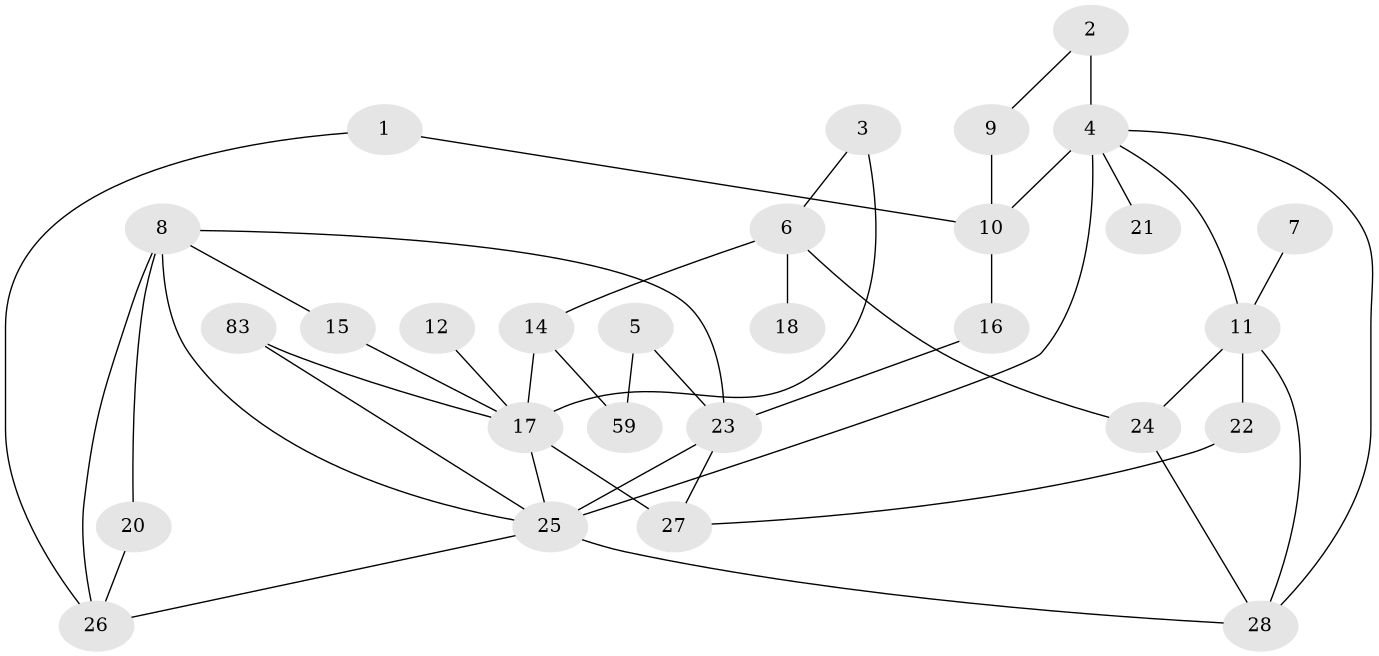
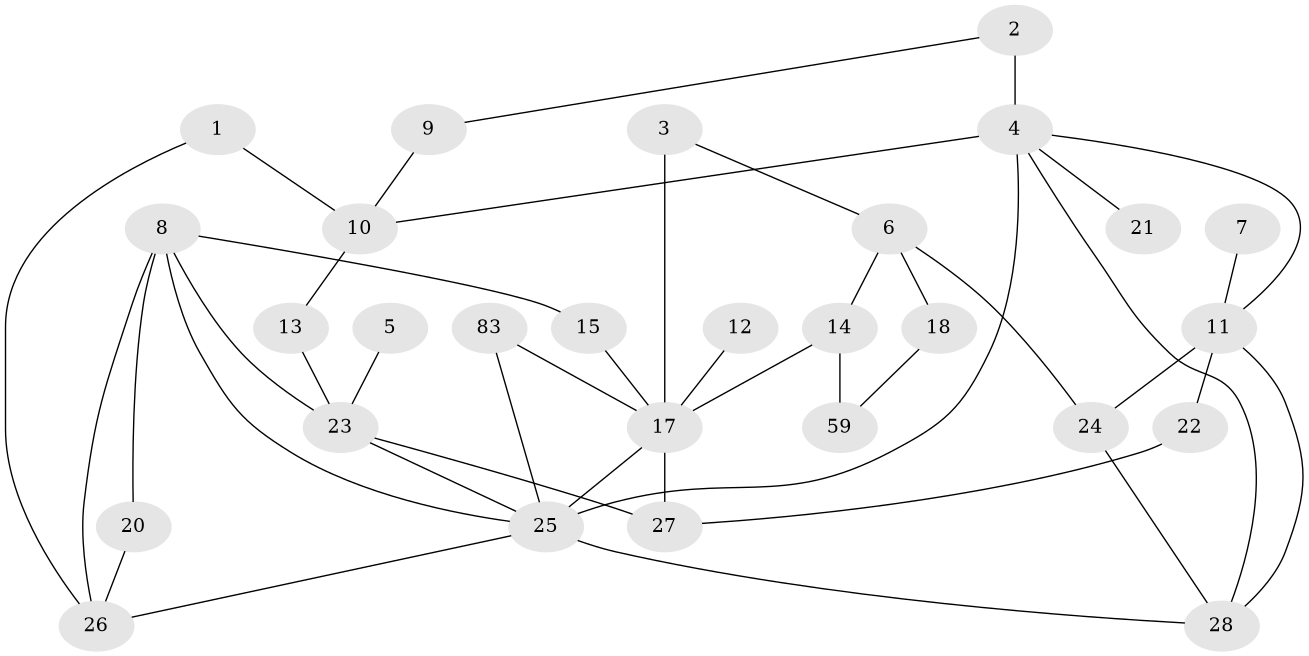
node "16": label "16" -> "13"
edge "5" -- "59": now "18" -- "59"
